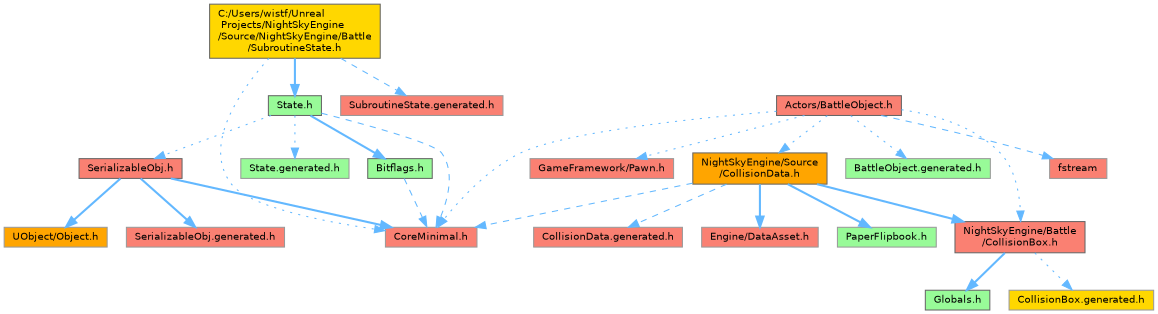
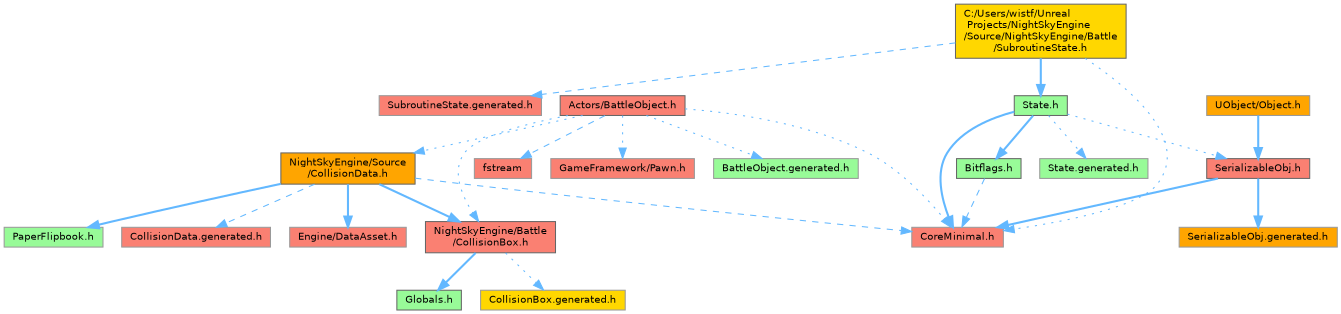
edge "State.h" -> "CoreMinimal.h": style dashed -> bold
edge "SerializableObj.h" -> "UObject/Object.h": reversed
node "SerializableObj.generated.h": fillcolor salmon -> orange
